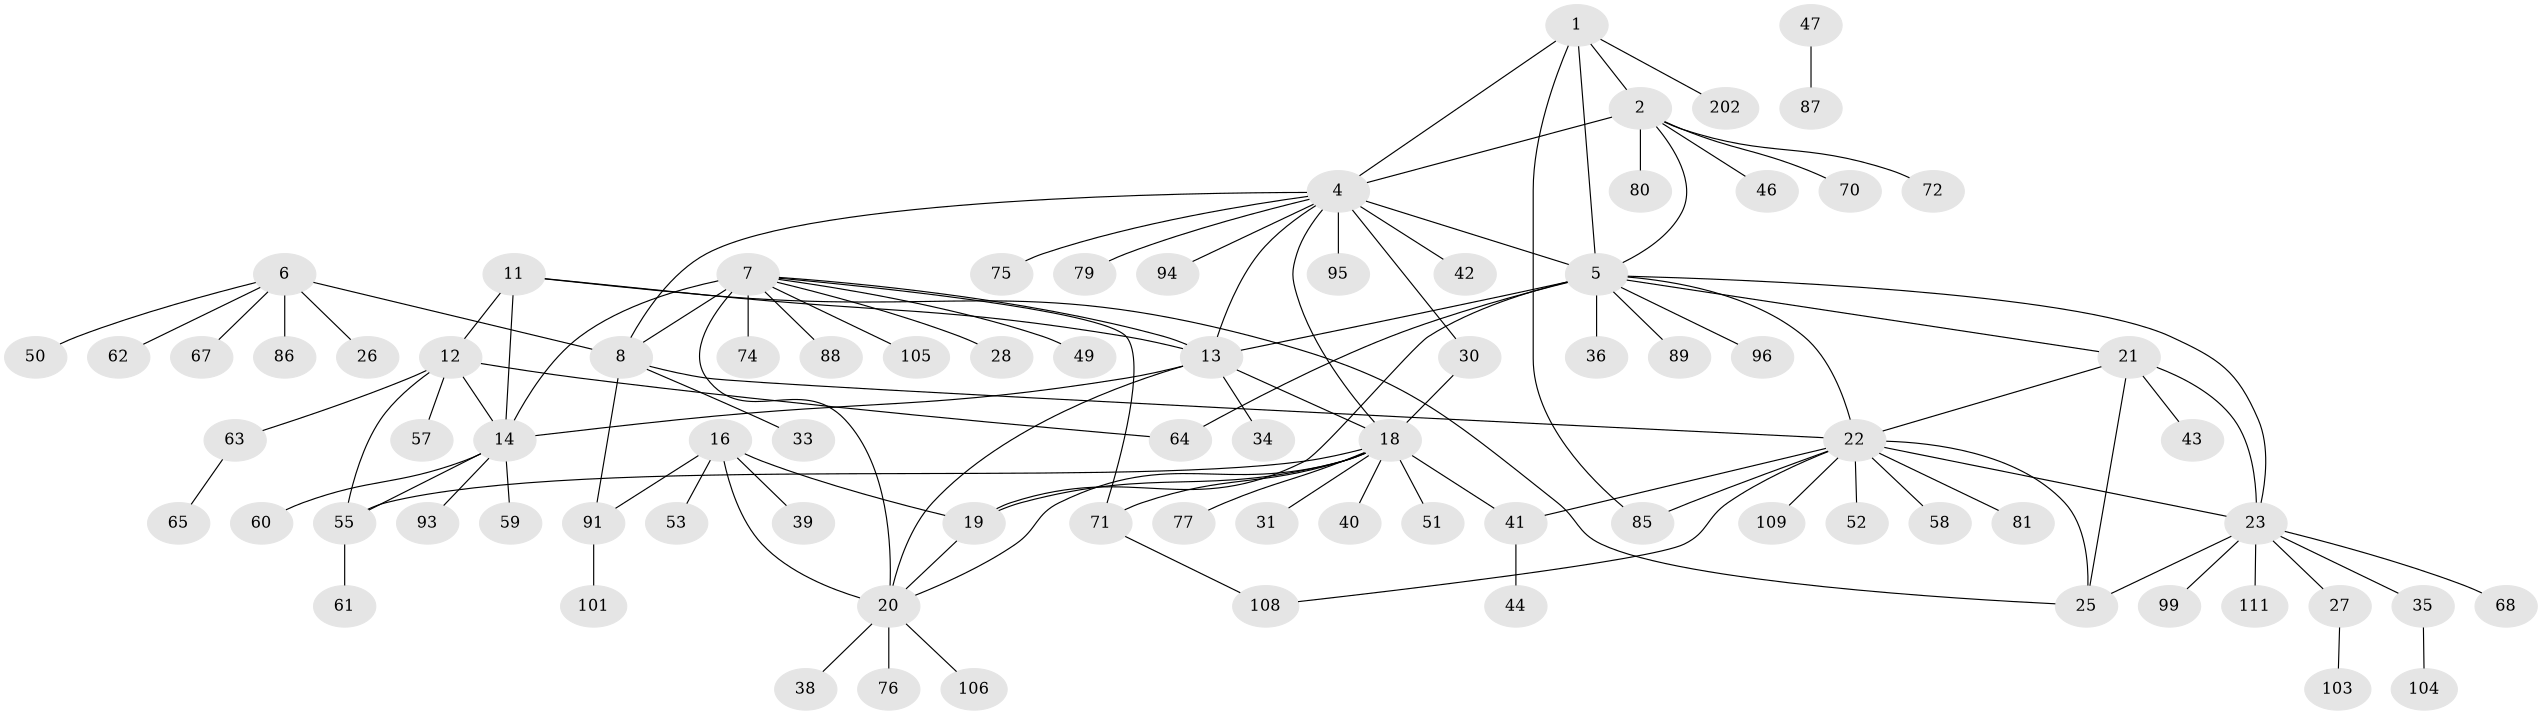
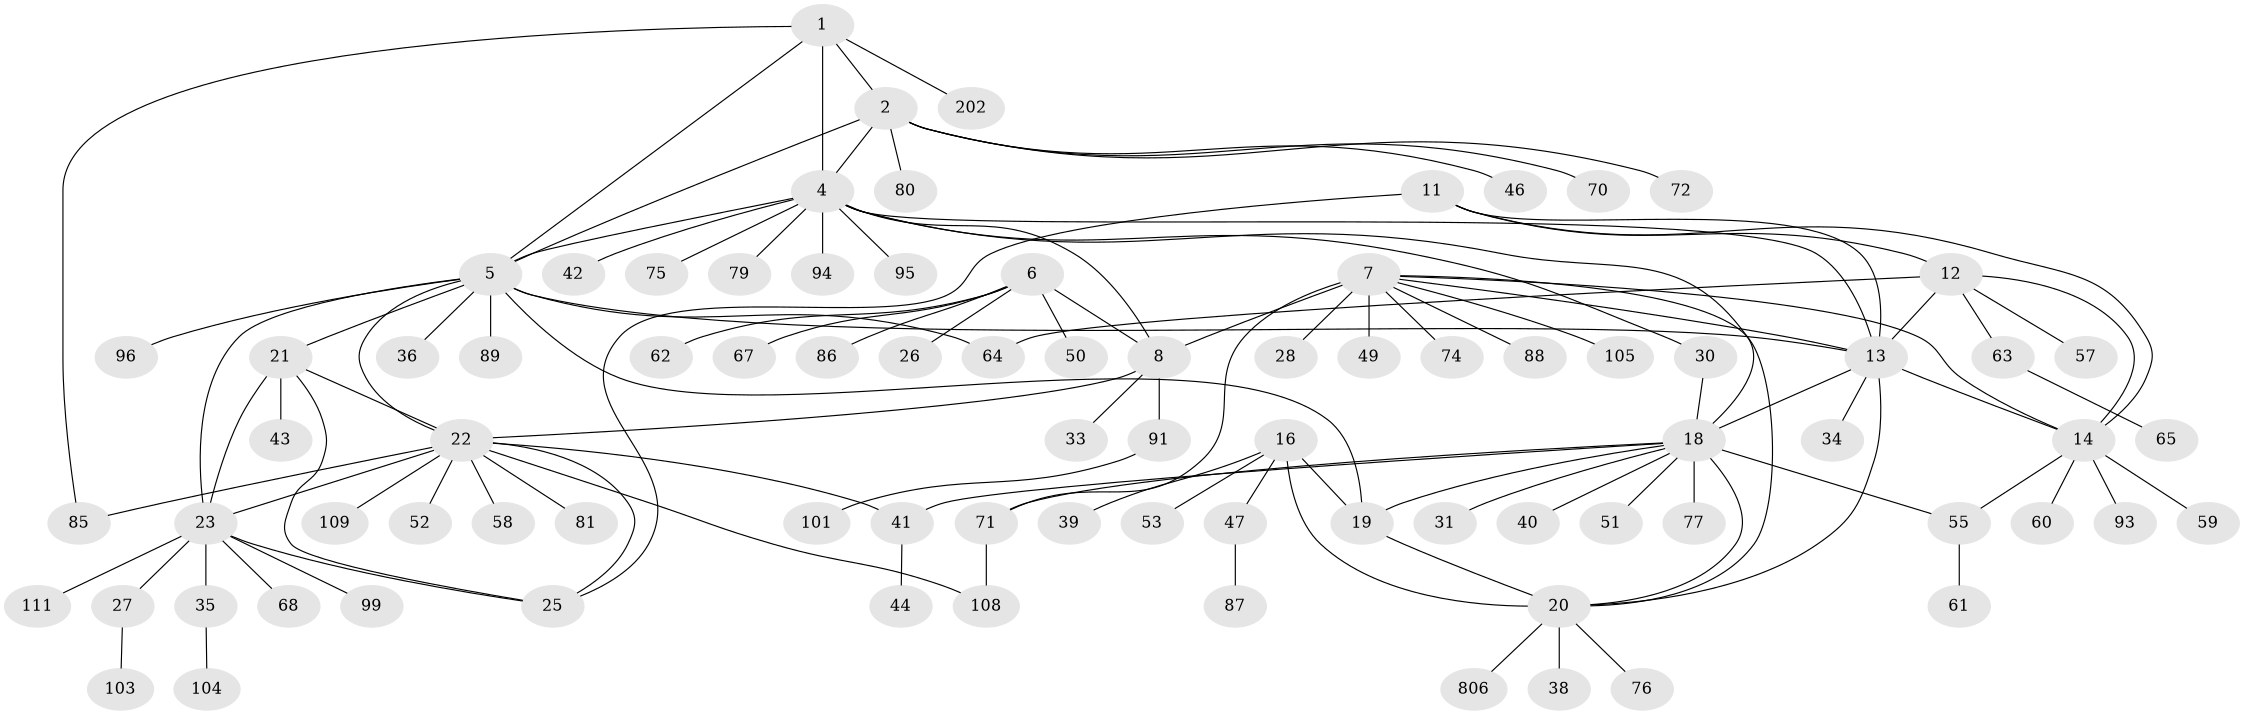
edge "12" -- "55": now "12" -- "13"
edge "16" -- "91": now "16" -- "47"
node "106": label "106" -> "806"
